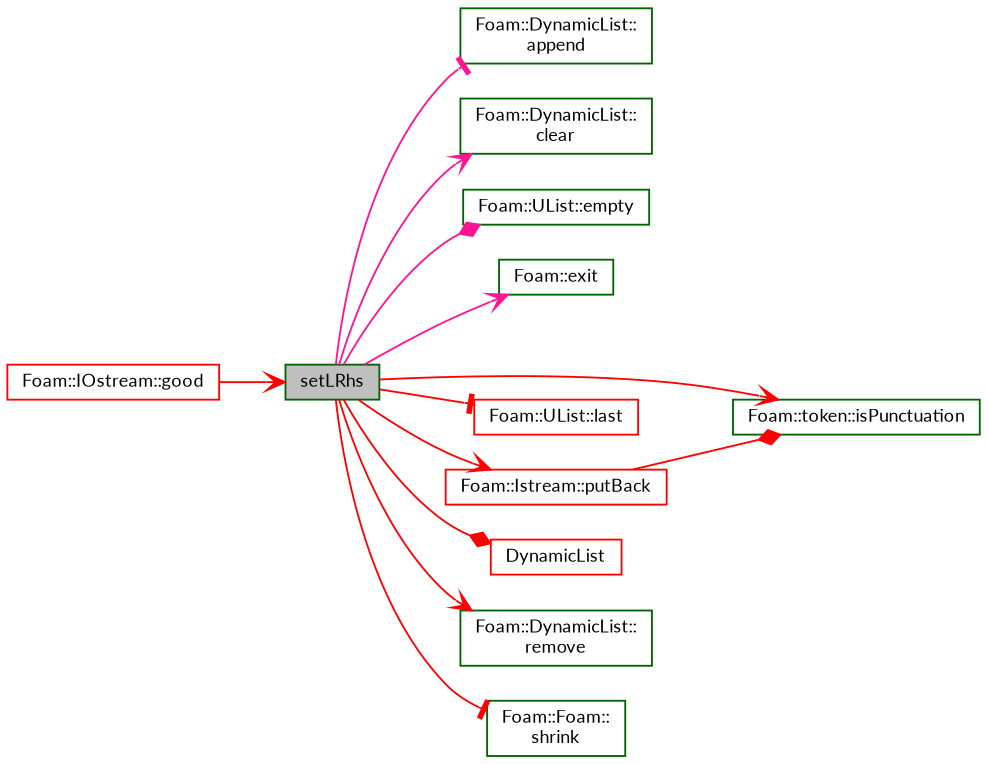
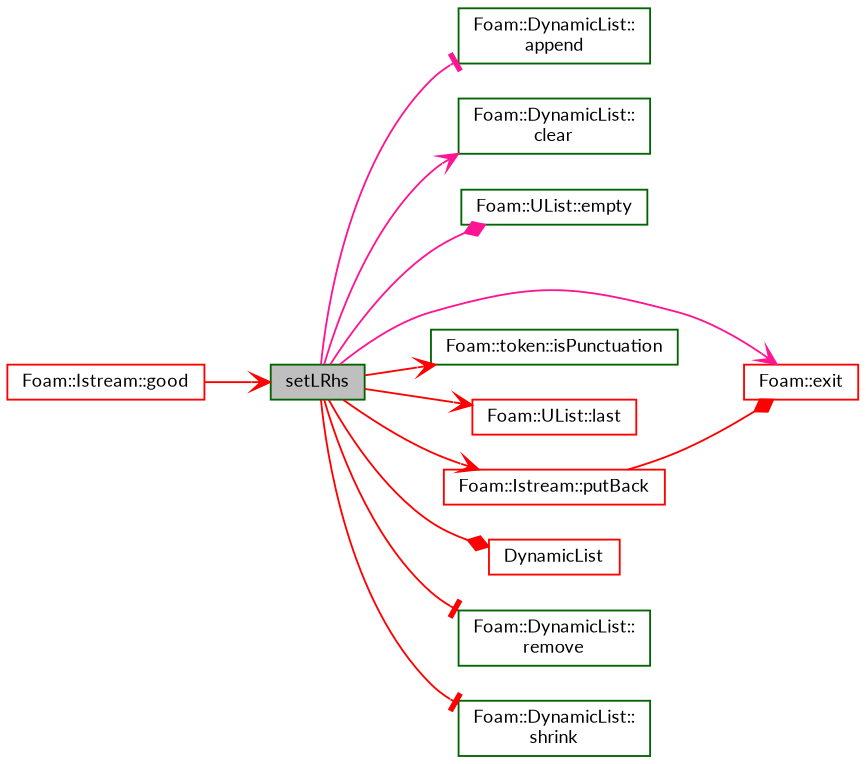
node "Foam::exit": color darkgreen -> red
node "Foam::IOstream::good": label "Foam::IOstream::good" -> "Foam::Istream::good"
edge "setLRhs" -> "Foam::UList::last": arrowhead tee -> vee
edge "Foam::Istream::putBack" -> "Foam::token::isPunctuation": now "Foam::Istream::putBack" -> "Foam::exit"
edge "setLRhs" -> "Foam::DynamicList:: remove": arrowhead vee -> tee
node "Foam::Foam:: shrink": label "Foam::Foam:: shrink" -> "Foam::DynamicList:: shrink"
